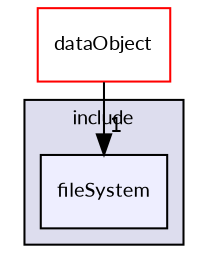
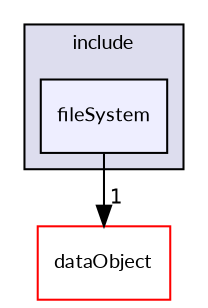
edge "dataObject" -> "fileSystem": reversed
